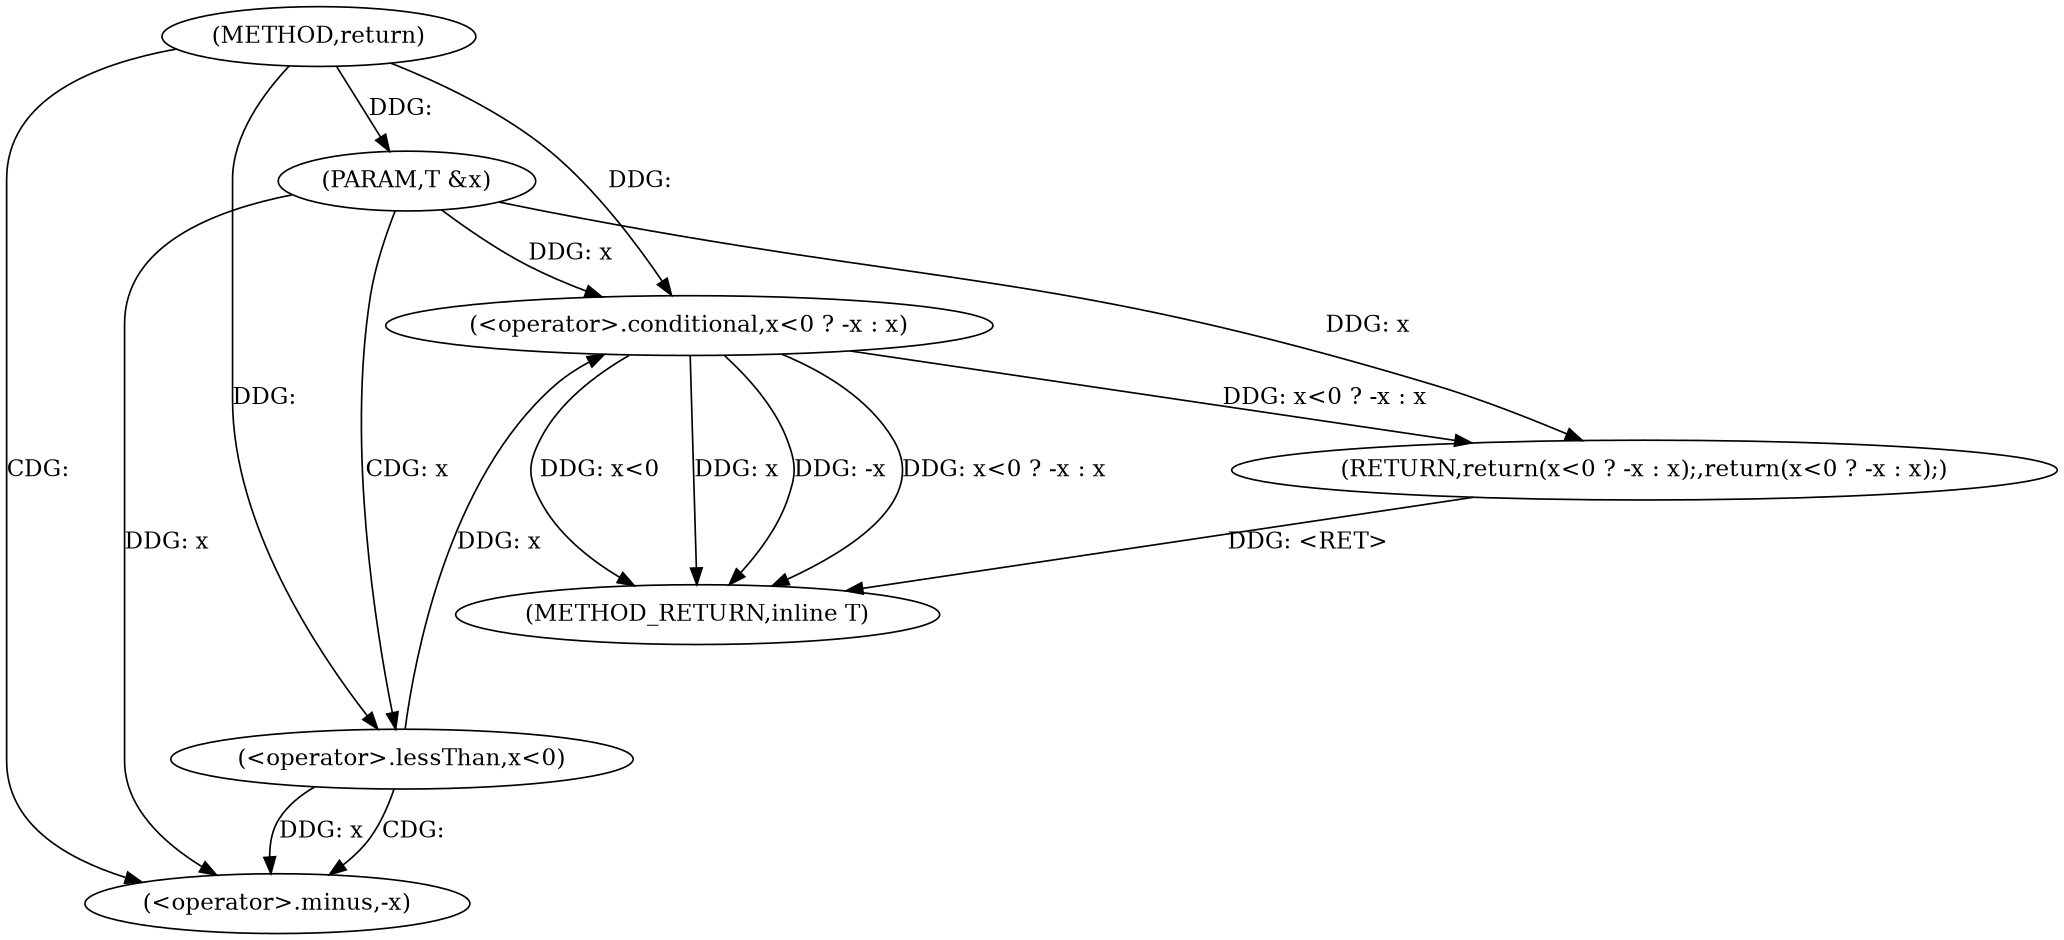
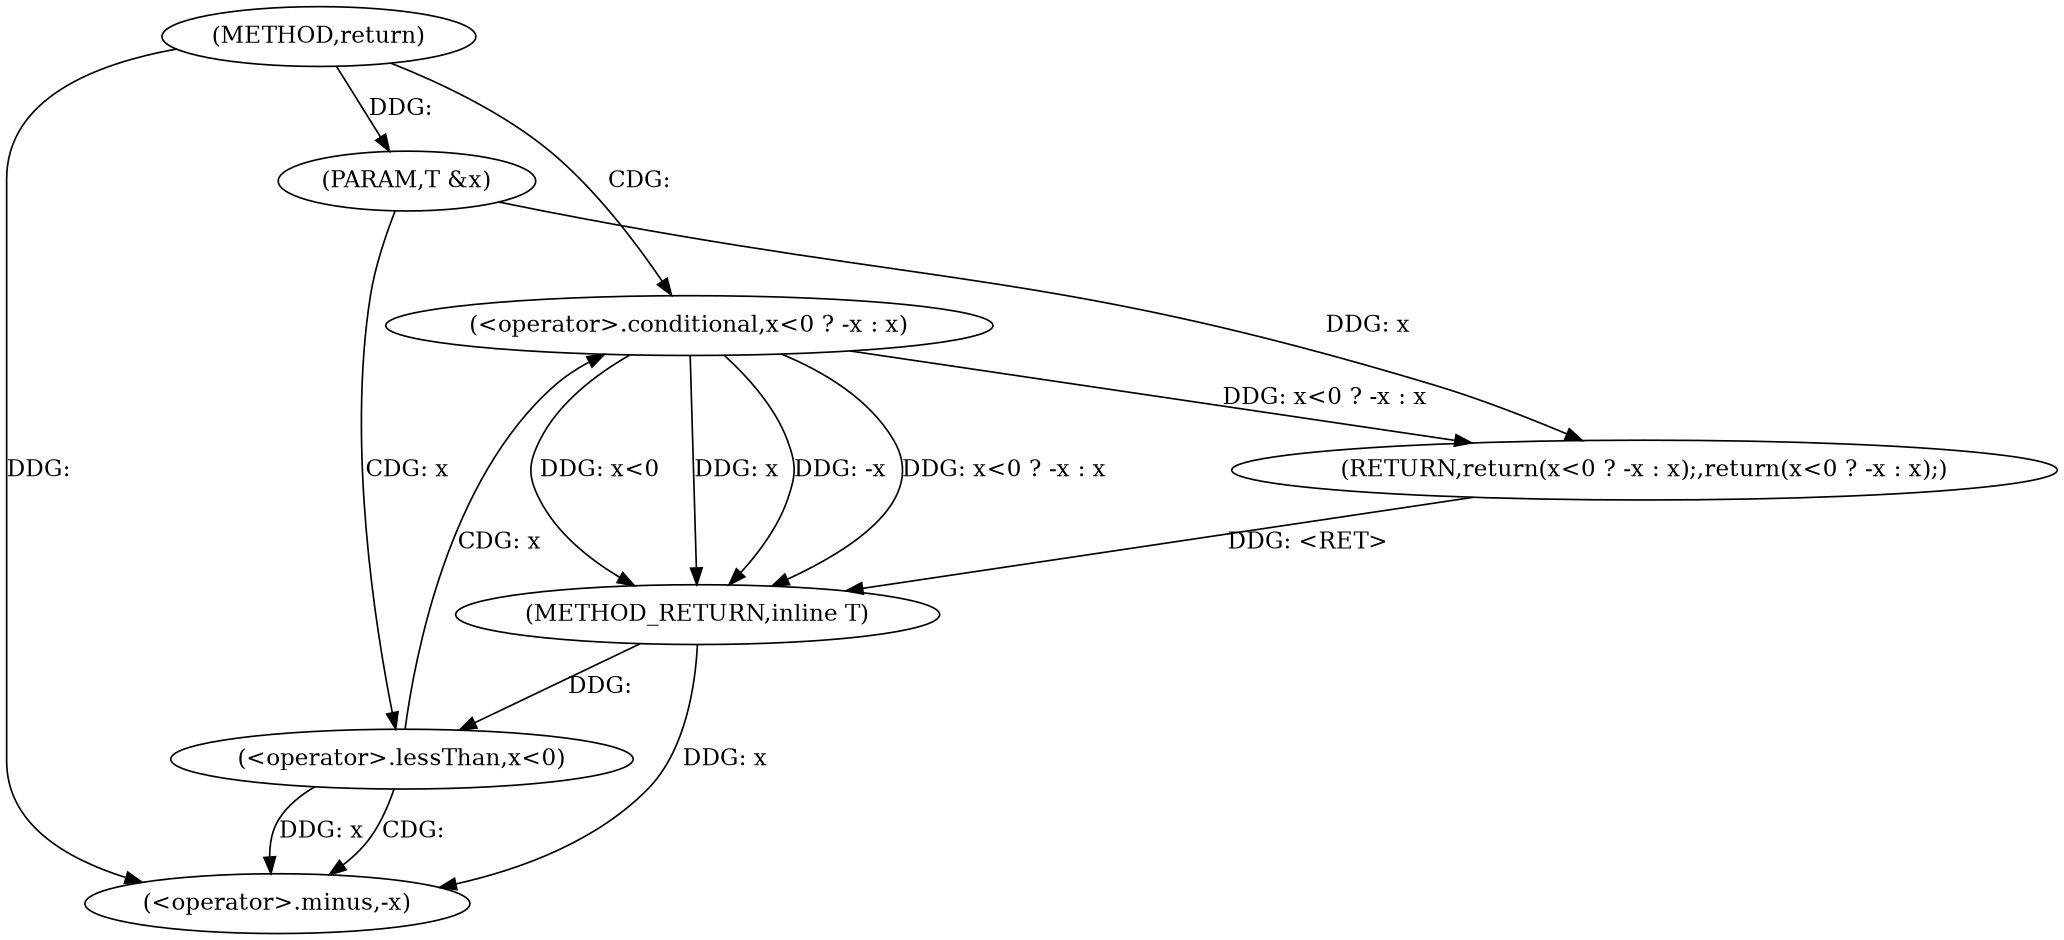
edge "(METHOD,return)" -> "(<operator>.conditional,x<0 ? -x : x)": label "DDG: " -> "CDG: "
edge "(PARAM,T &x)" -> "(<operator>.conditional,x<0 ? -x : x)": removed, label "DDG: x"
edge "(METHOD,return)" -> "(<operator>.lessThan,x<0)": now "(METHOD_RETURN,inline T)" -> "(<operator>.lessThan,x<0)"
edge "(METHOD,return)" -> "(<operator>.minus,-x)": label "CDG: " -> "DDG: "
edge "(PARAM,T &x)" -> "(<operator>.minus,-x)": now "(METHOD_RETURN,inline T)" -> "(<operator>.minus,-x)"
edge "(<operator>.lessThan,x<0)" -> "(<operator>.conditional,x<0 ? -x : x)": label "DDG: x" -> "CDG: x"
